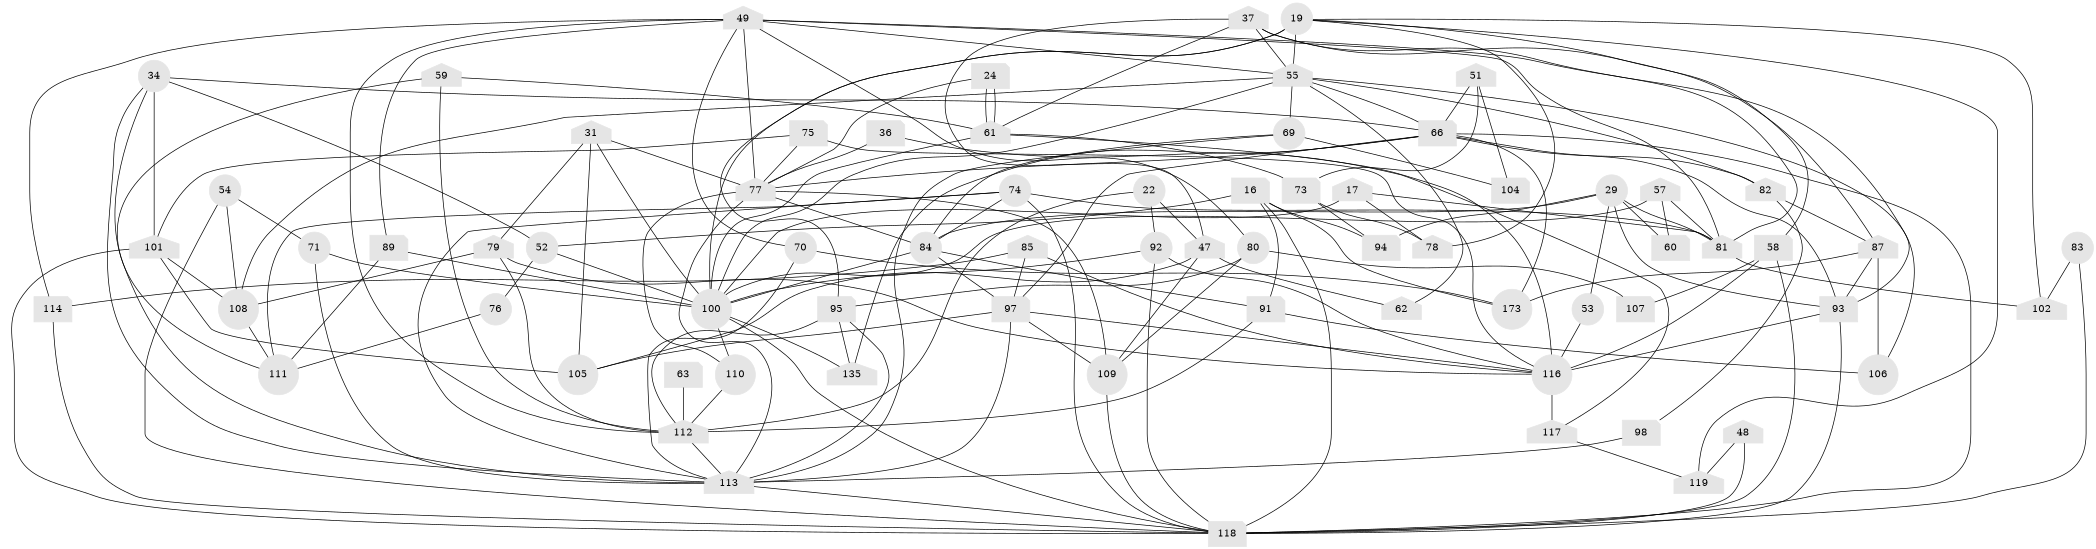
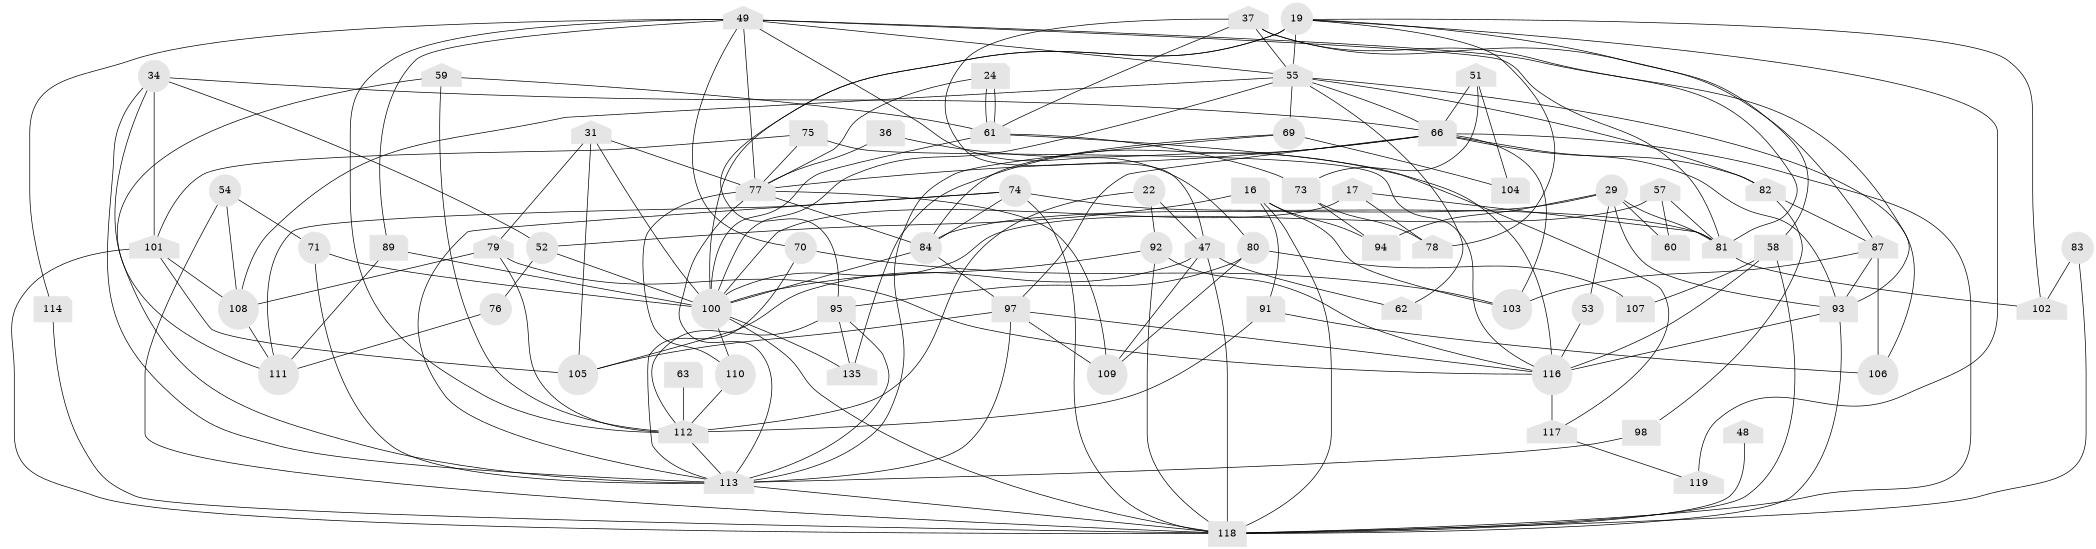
node "85": removed
edge "84" -- "91": removed
node "173": label "173" -> "103"
edge "48" -- "119": removed
edge "109" -- "118": now "47" -- "118"
